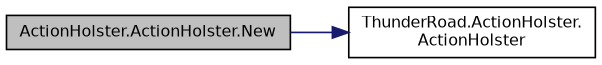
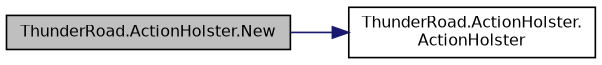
node "ActionHolster.ActionHolster.New": label "ActionHolster.ActionHolster.New" -> "ThunderRoad.ActionHolster.New"
